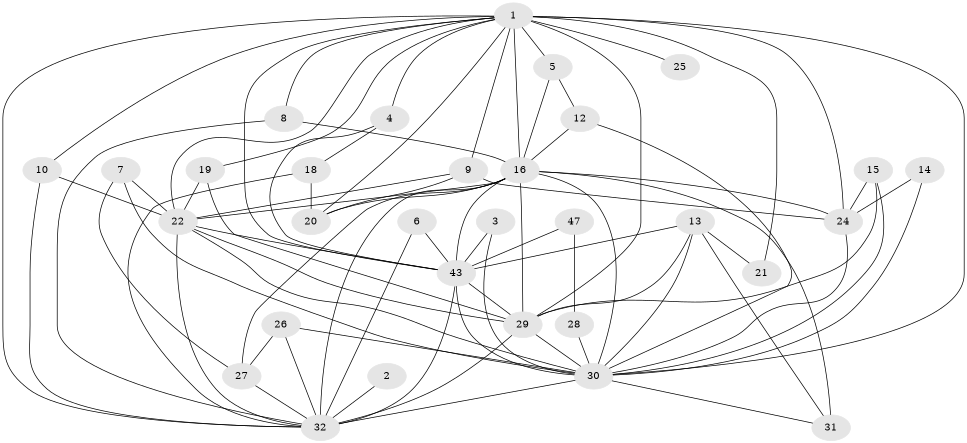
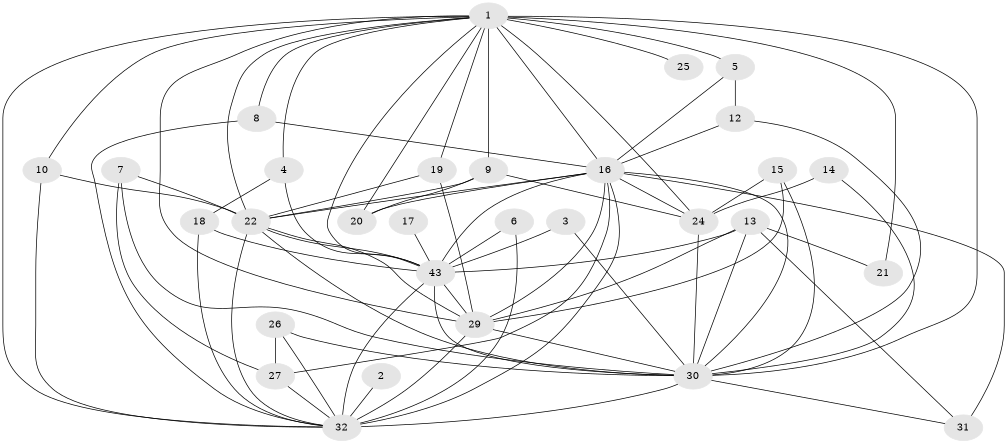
edge "18" -- "20": now "18" -- "43"
node "47": label "47" -> "17"
node "28": removed
